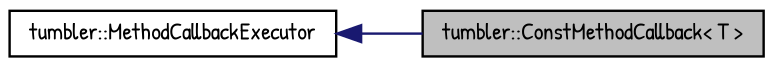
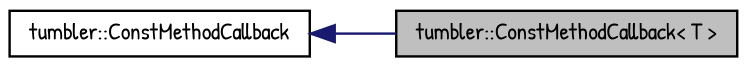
node "tumbler::MethodCallbackExecutor": label "tumbler::MethodCallbackExecutor" -> "tumbler::ConstMethodCallback"
